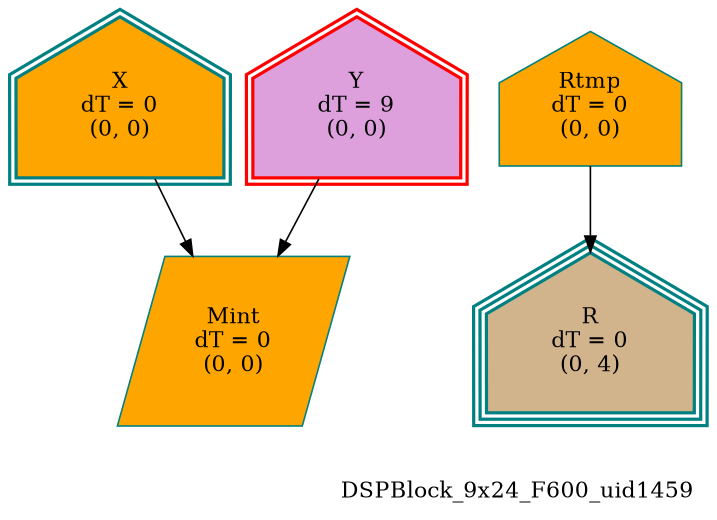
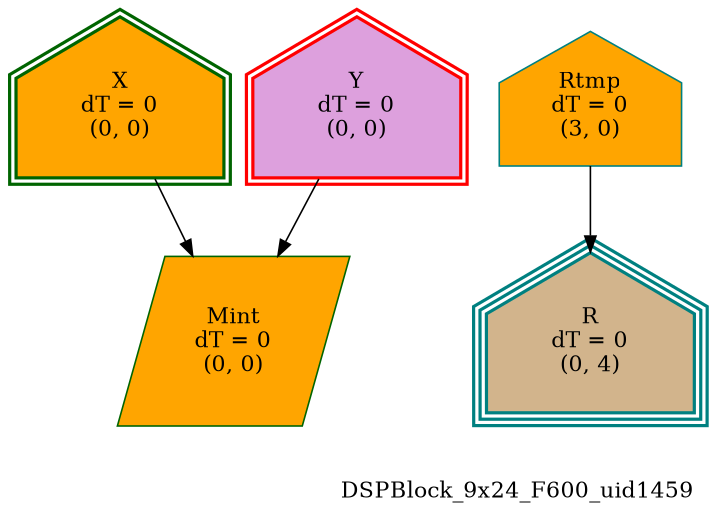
node "X dT = 0 (0, 0)": color teal -> darkgreen
node "Y dT = 9 (0, 0)": label "Y dT = 9 (0, 0)" -> "Y dT = 0 (0, 0)"
node "Rtmp dT = 0 (0, 0)": label "Rtmp dT = 0 (0, 0)" -> "Rtmp dT = 0 (3, 0)"
node "Mint dT = 0 (0, 0)": color teal -> darkgreen
